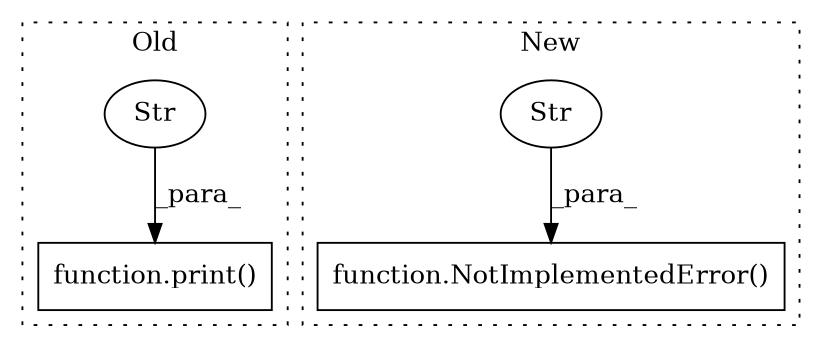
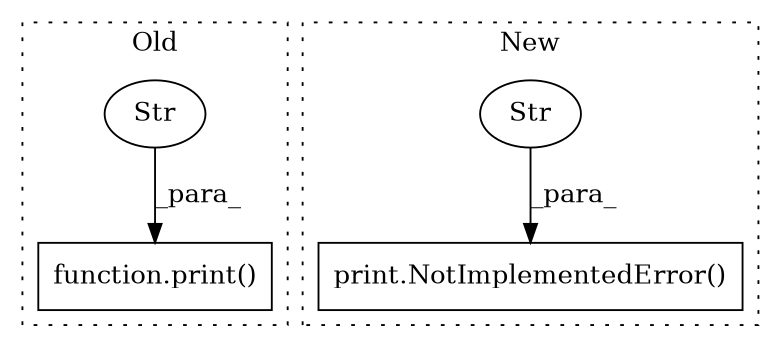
node "function.NotImplementedError()": label "function.NotImplementedError()" -> "print.NotImplementedError()"
